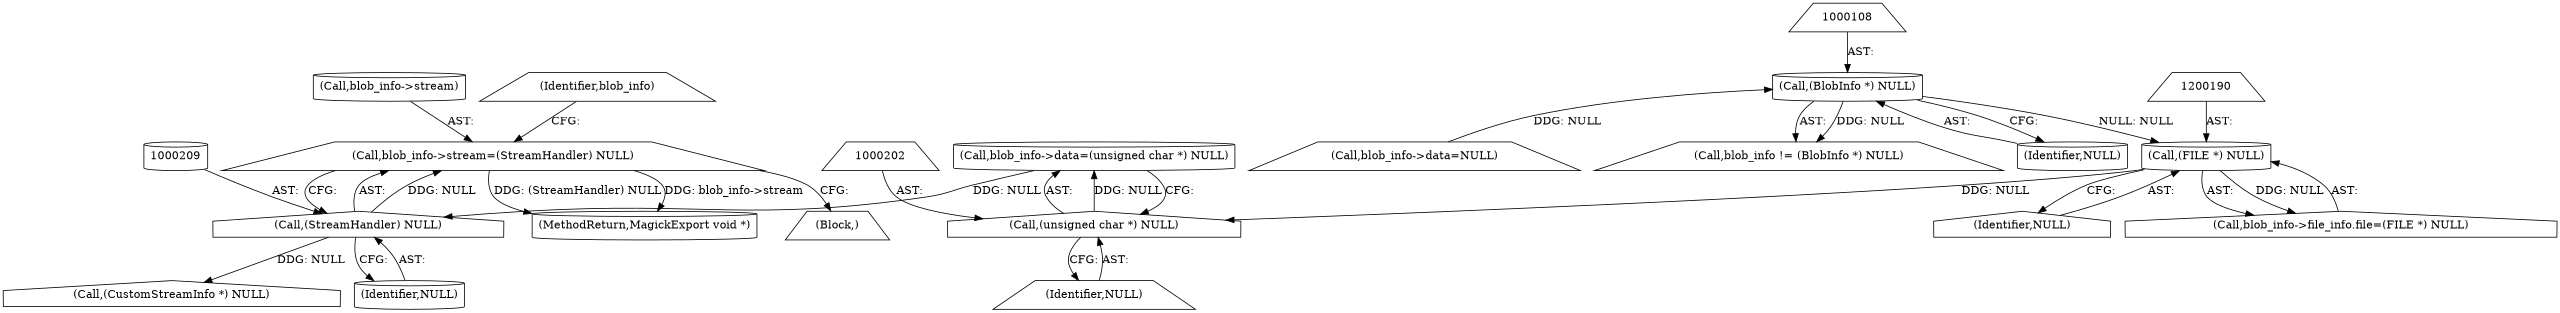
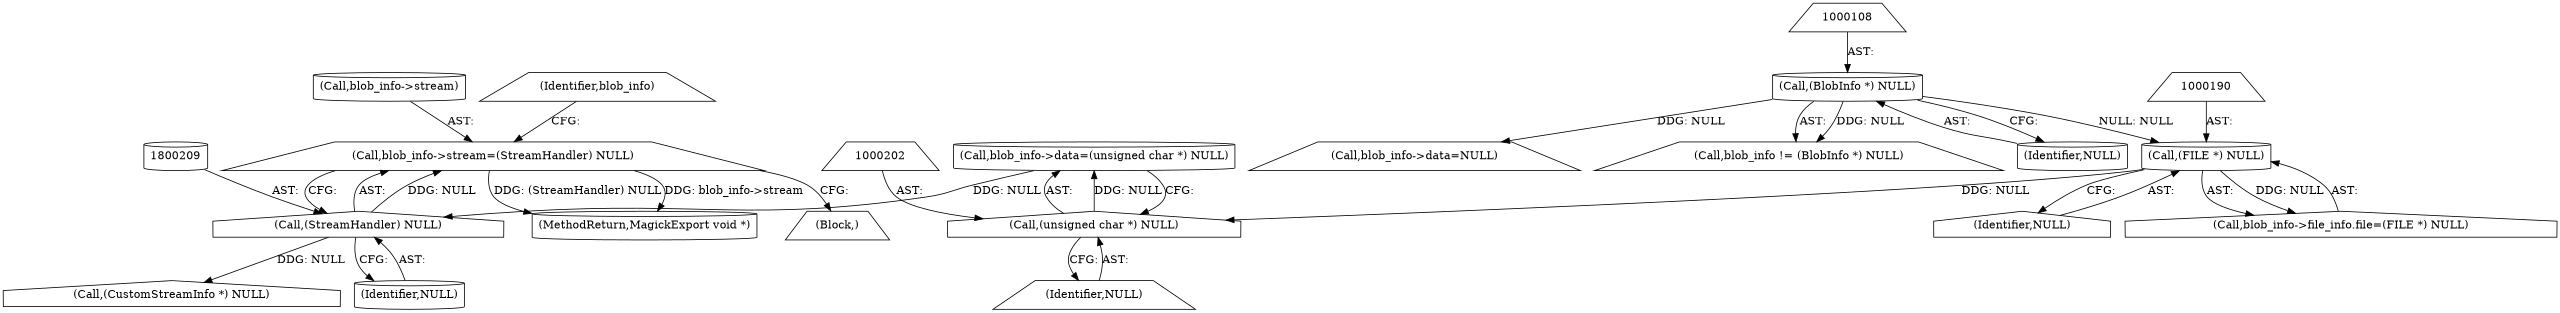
node "1200190": label "1200190" -> "1000190"
edge "(Call,blob_info->data=NULL)" -> "(Call,(BlobInfo *) NULL)": reversed
node "1000209": label "1000209" -> "1800209"
